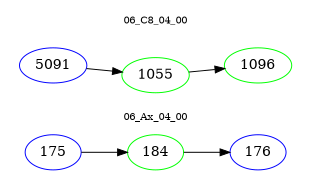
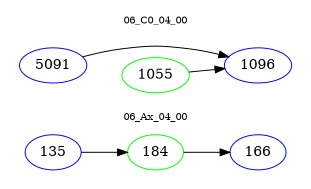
cluster "06_C8_04_00": label "06_C8_04_00" -> "06_C0_04_00"
node "1096": color green -> blue
edge "5091" -> "1055": now "5091" -> "1096"
node "175": label "175" -> "135"
node "176": label "176" -> "166"
